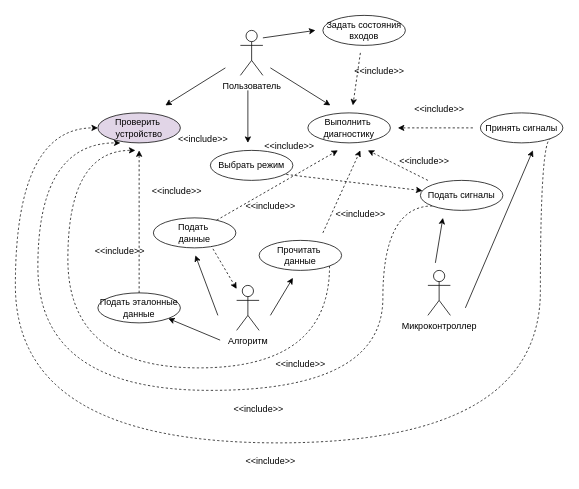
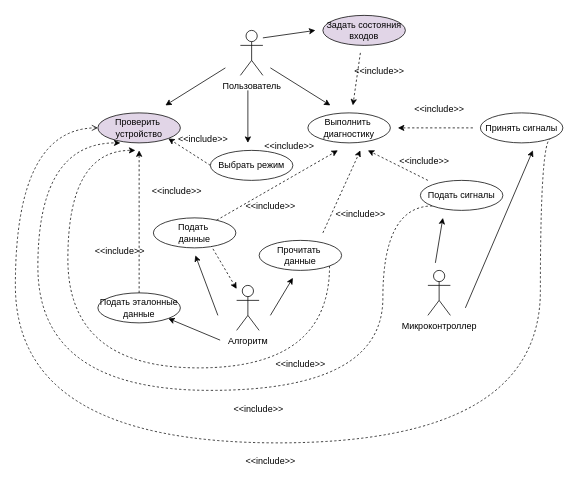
node "Задать состояния входов": fillcolor #ffffff -> #e1d5e7
edge "Принять сигналы" -> "Проверить устройство": arrowhead classic -> open
edge "Выбрать режим" -> "Подать сигналы": now "Выбрать режим" -> "Проверить устройство"
